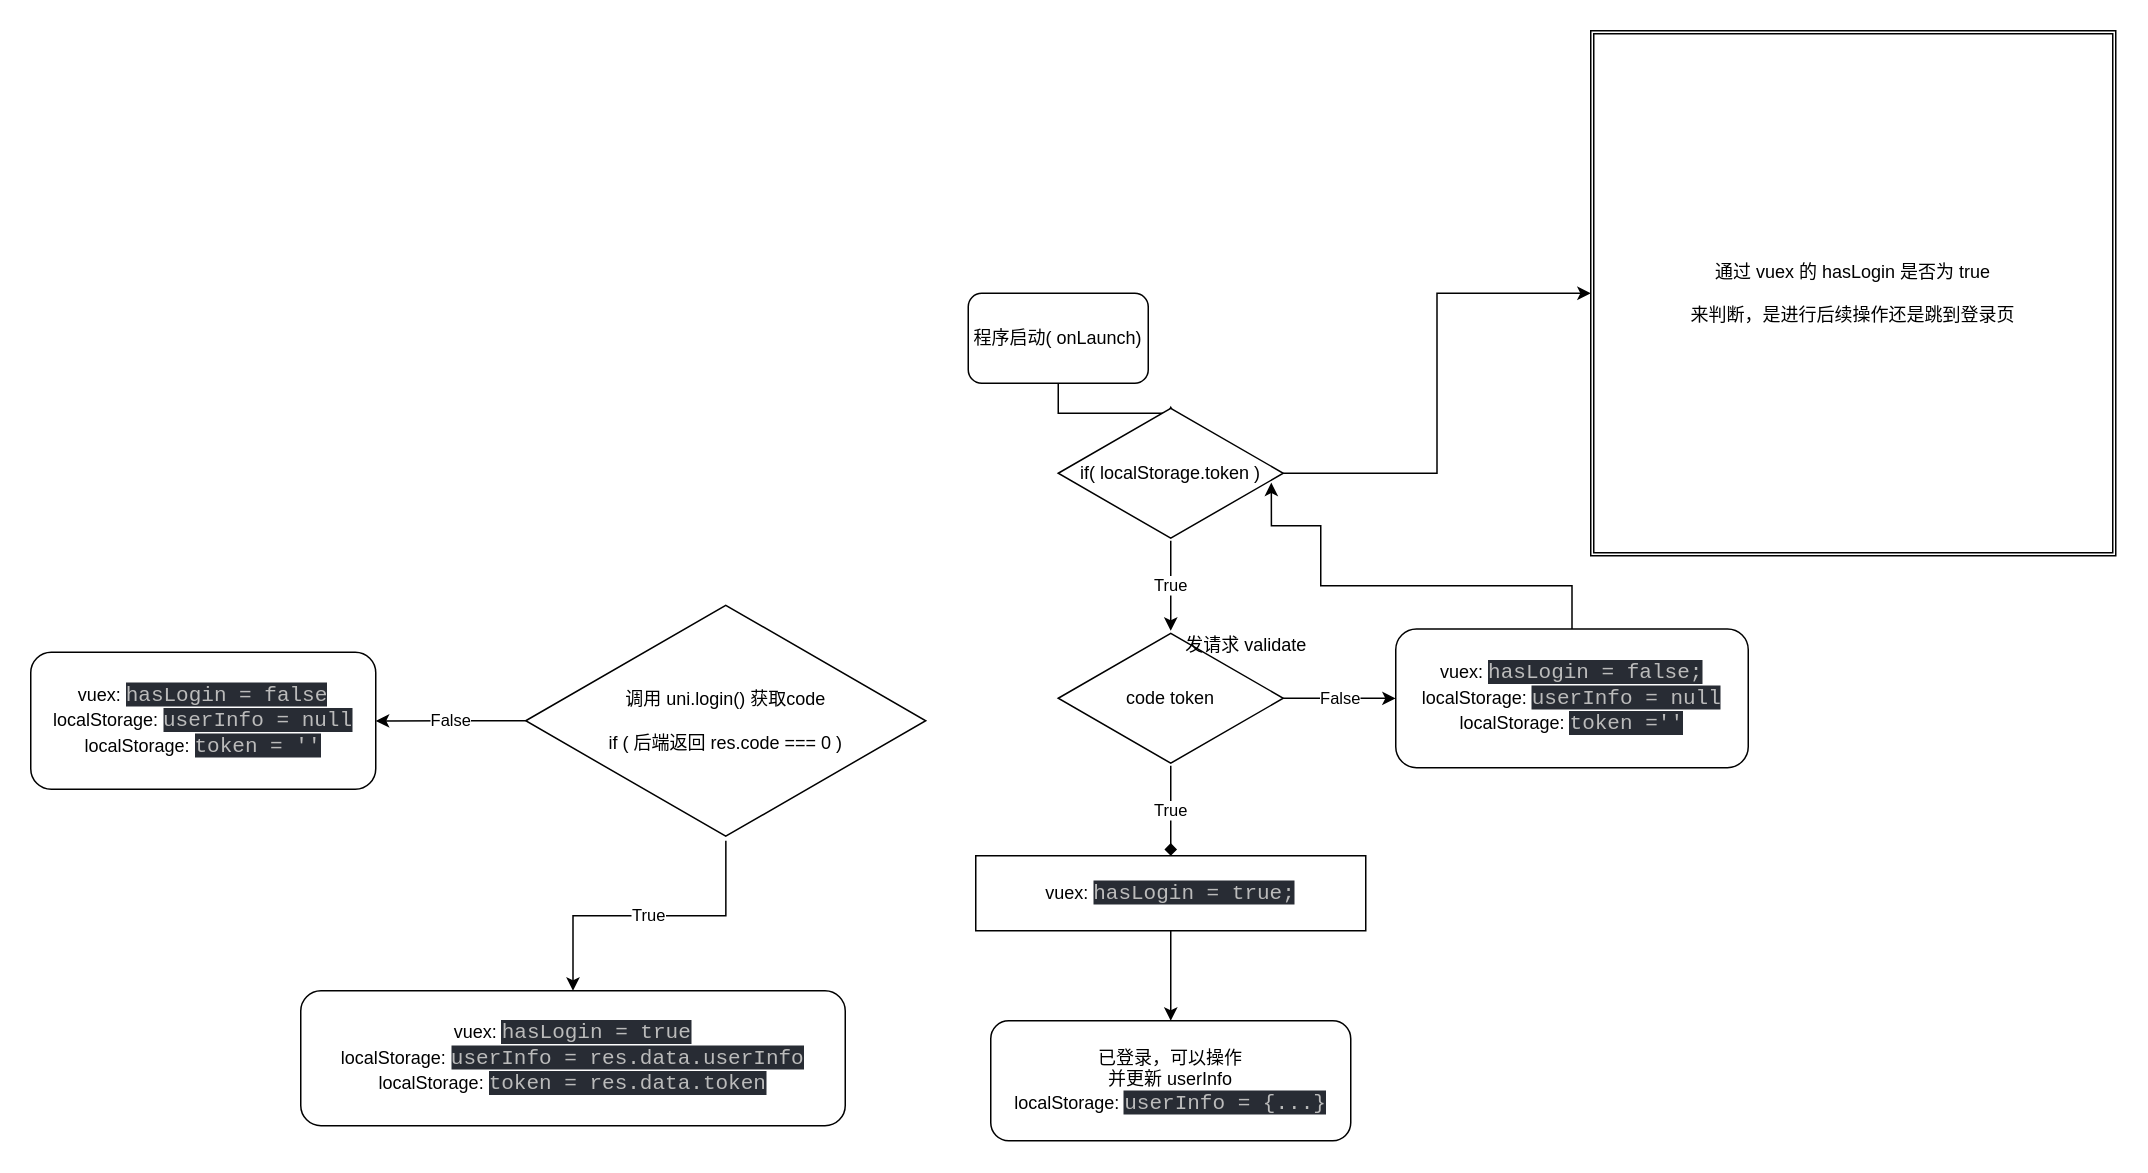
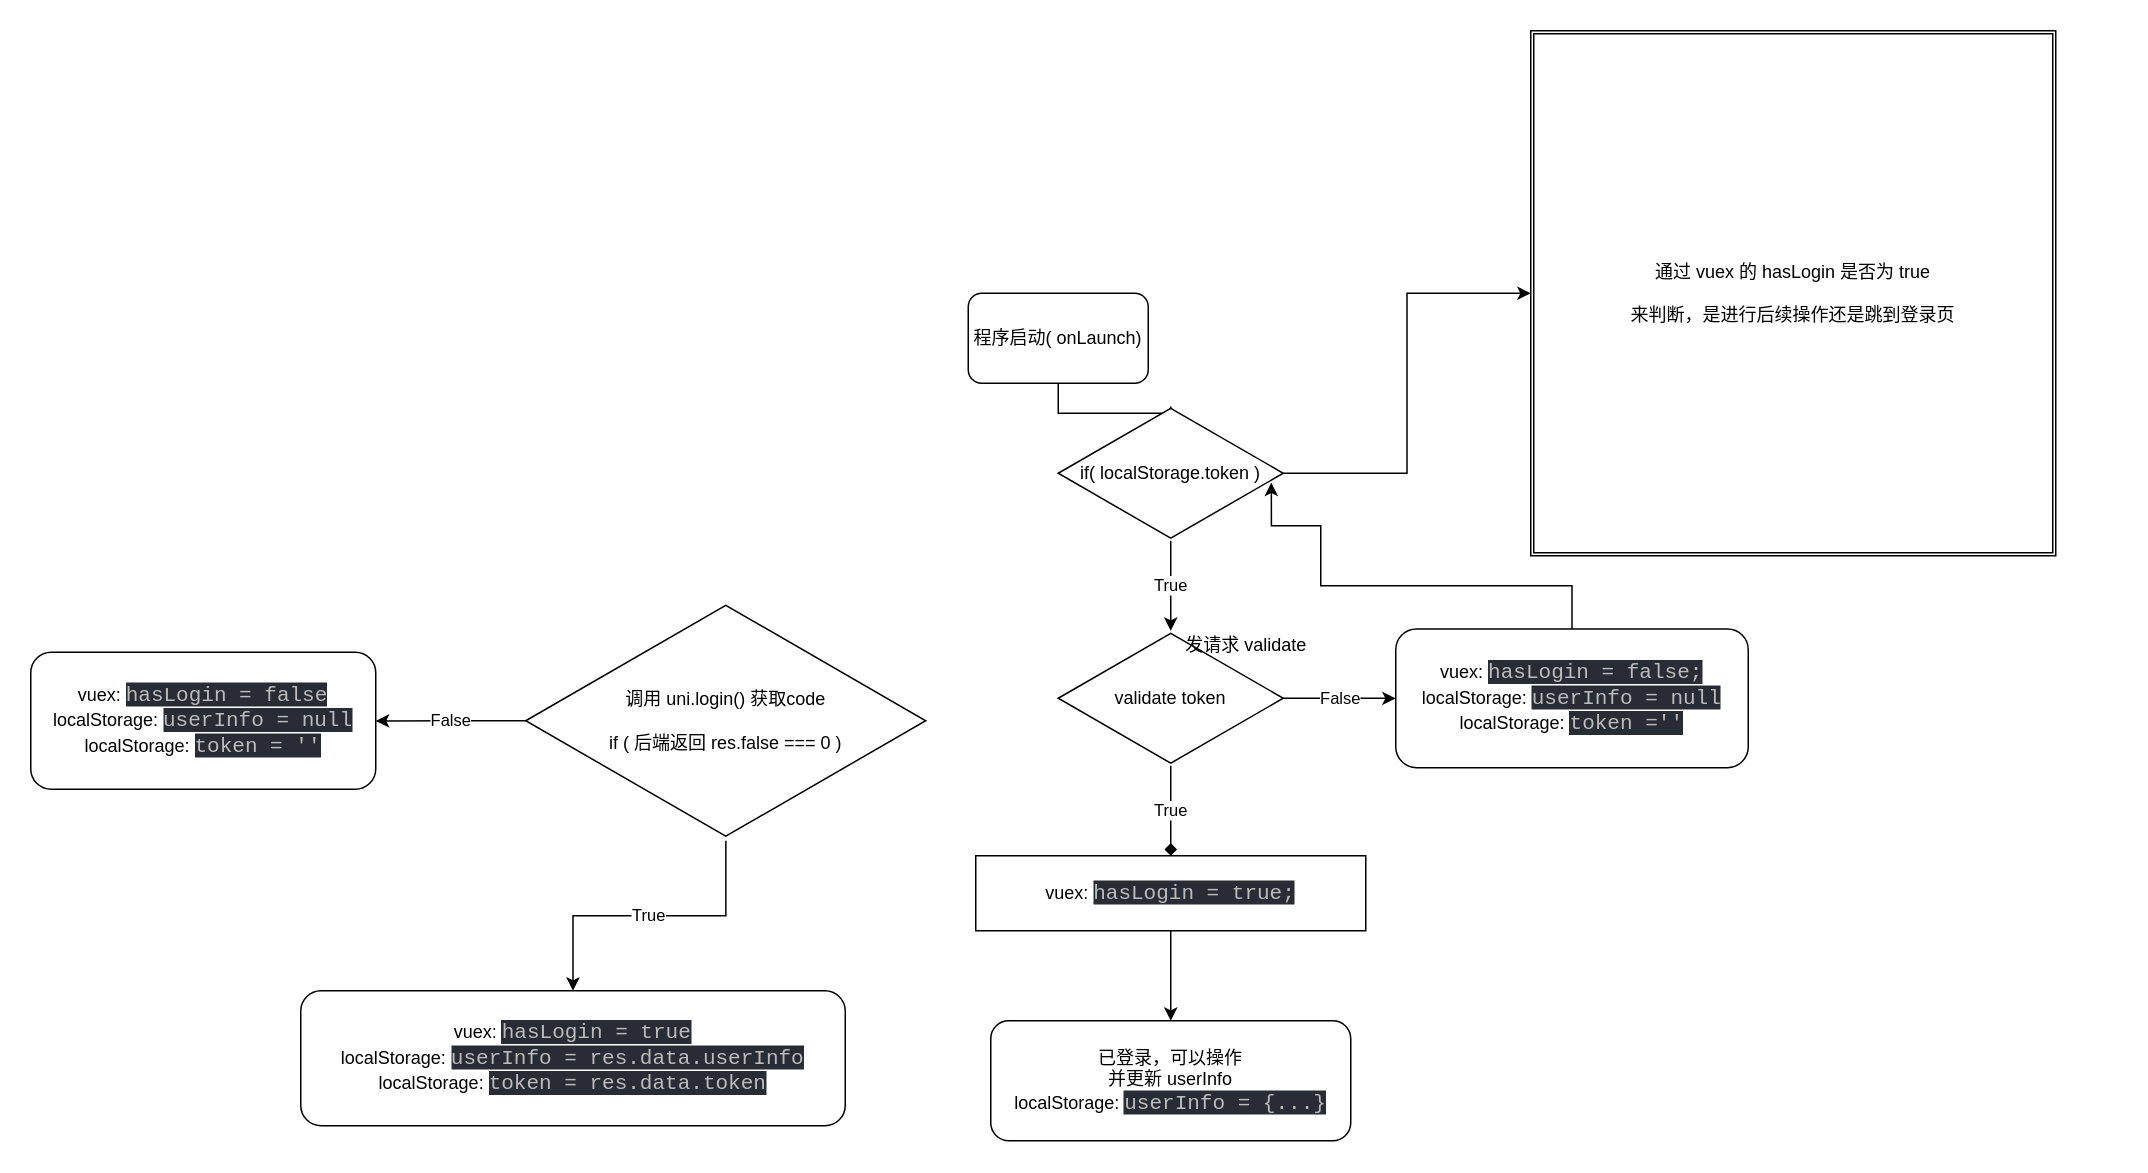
node "通过 vuex 的 hasLogin 是否为 true 来判断，是进行后续操作还是跳到登录页": moved (1853, 293) -> (1793, 293)
node "code token": label "code token" -> "validate token"
node "调用 uni.login() 获取code if ( 后端返回 res.code === 0 )": label "调用 uni.login() 获取code if ( 后端返回 res.code === 0 )" -> "调用 uni.login() 获取code if ( 后端返回 res.false === 0 )"
